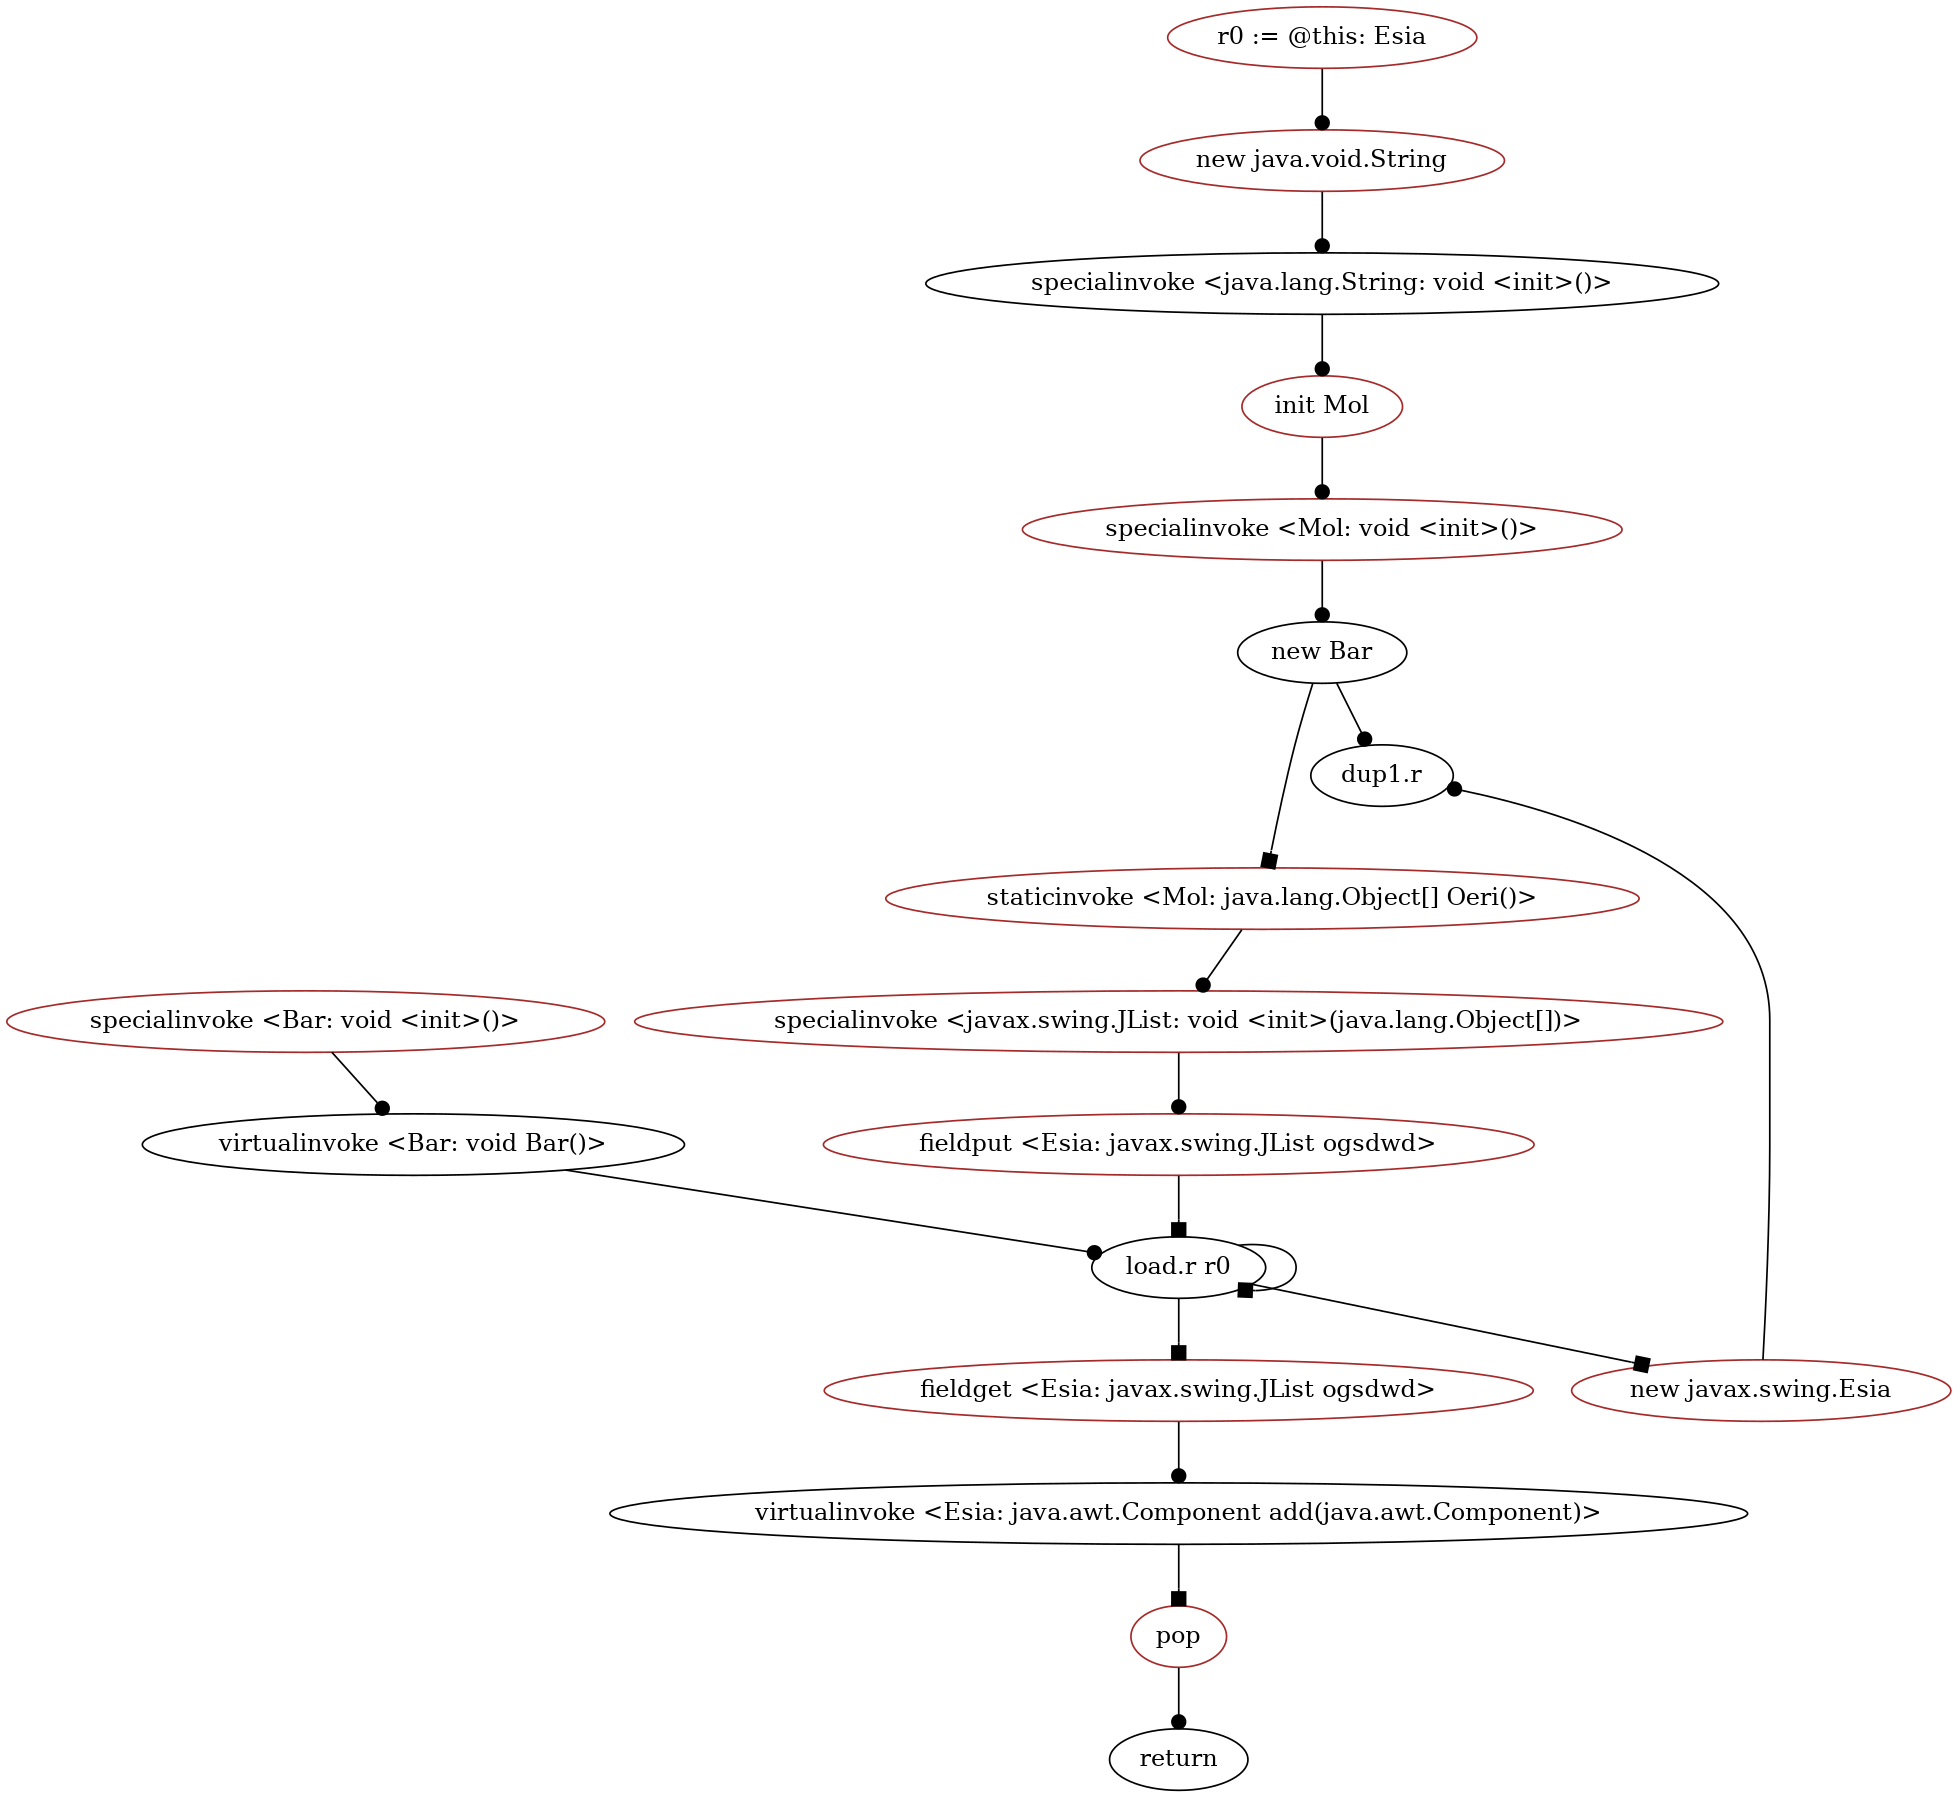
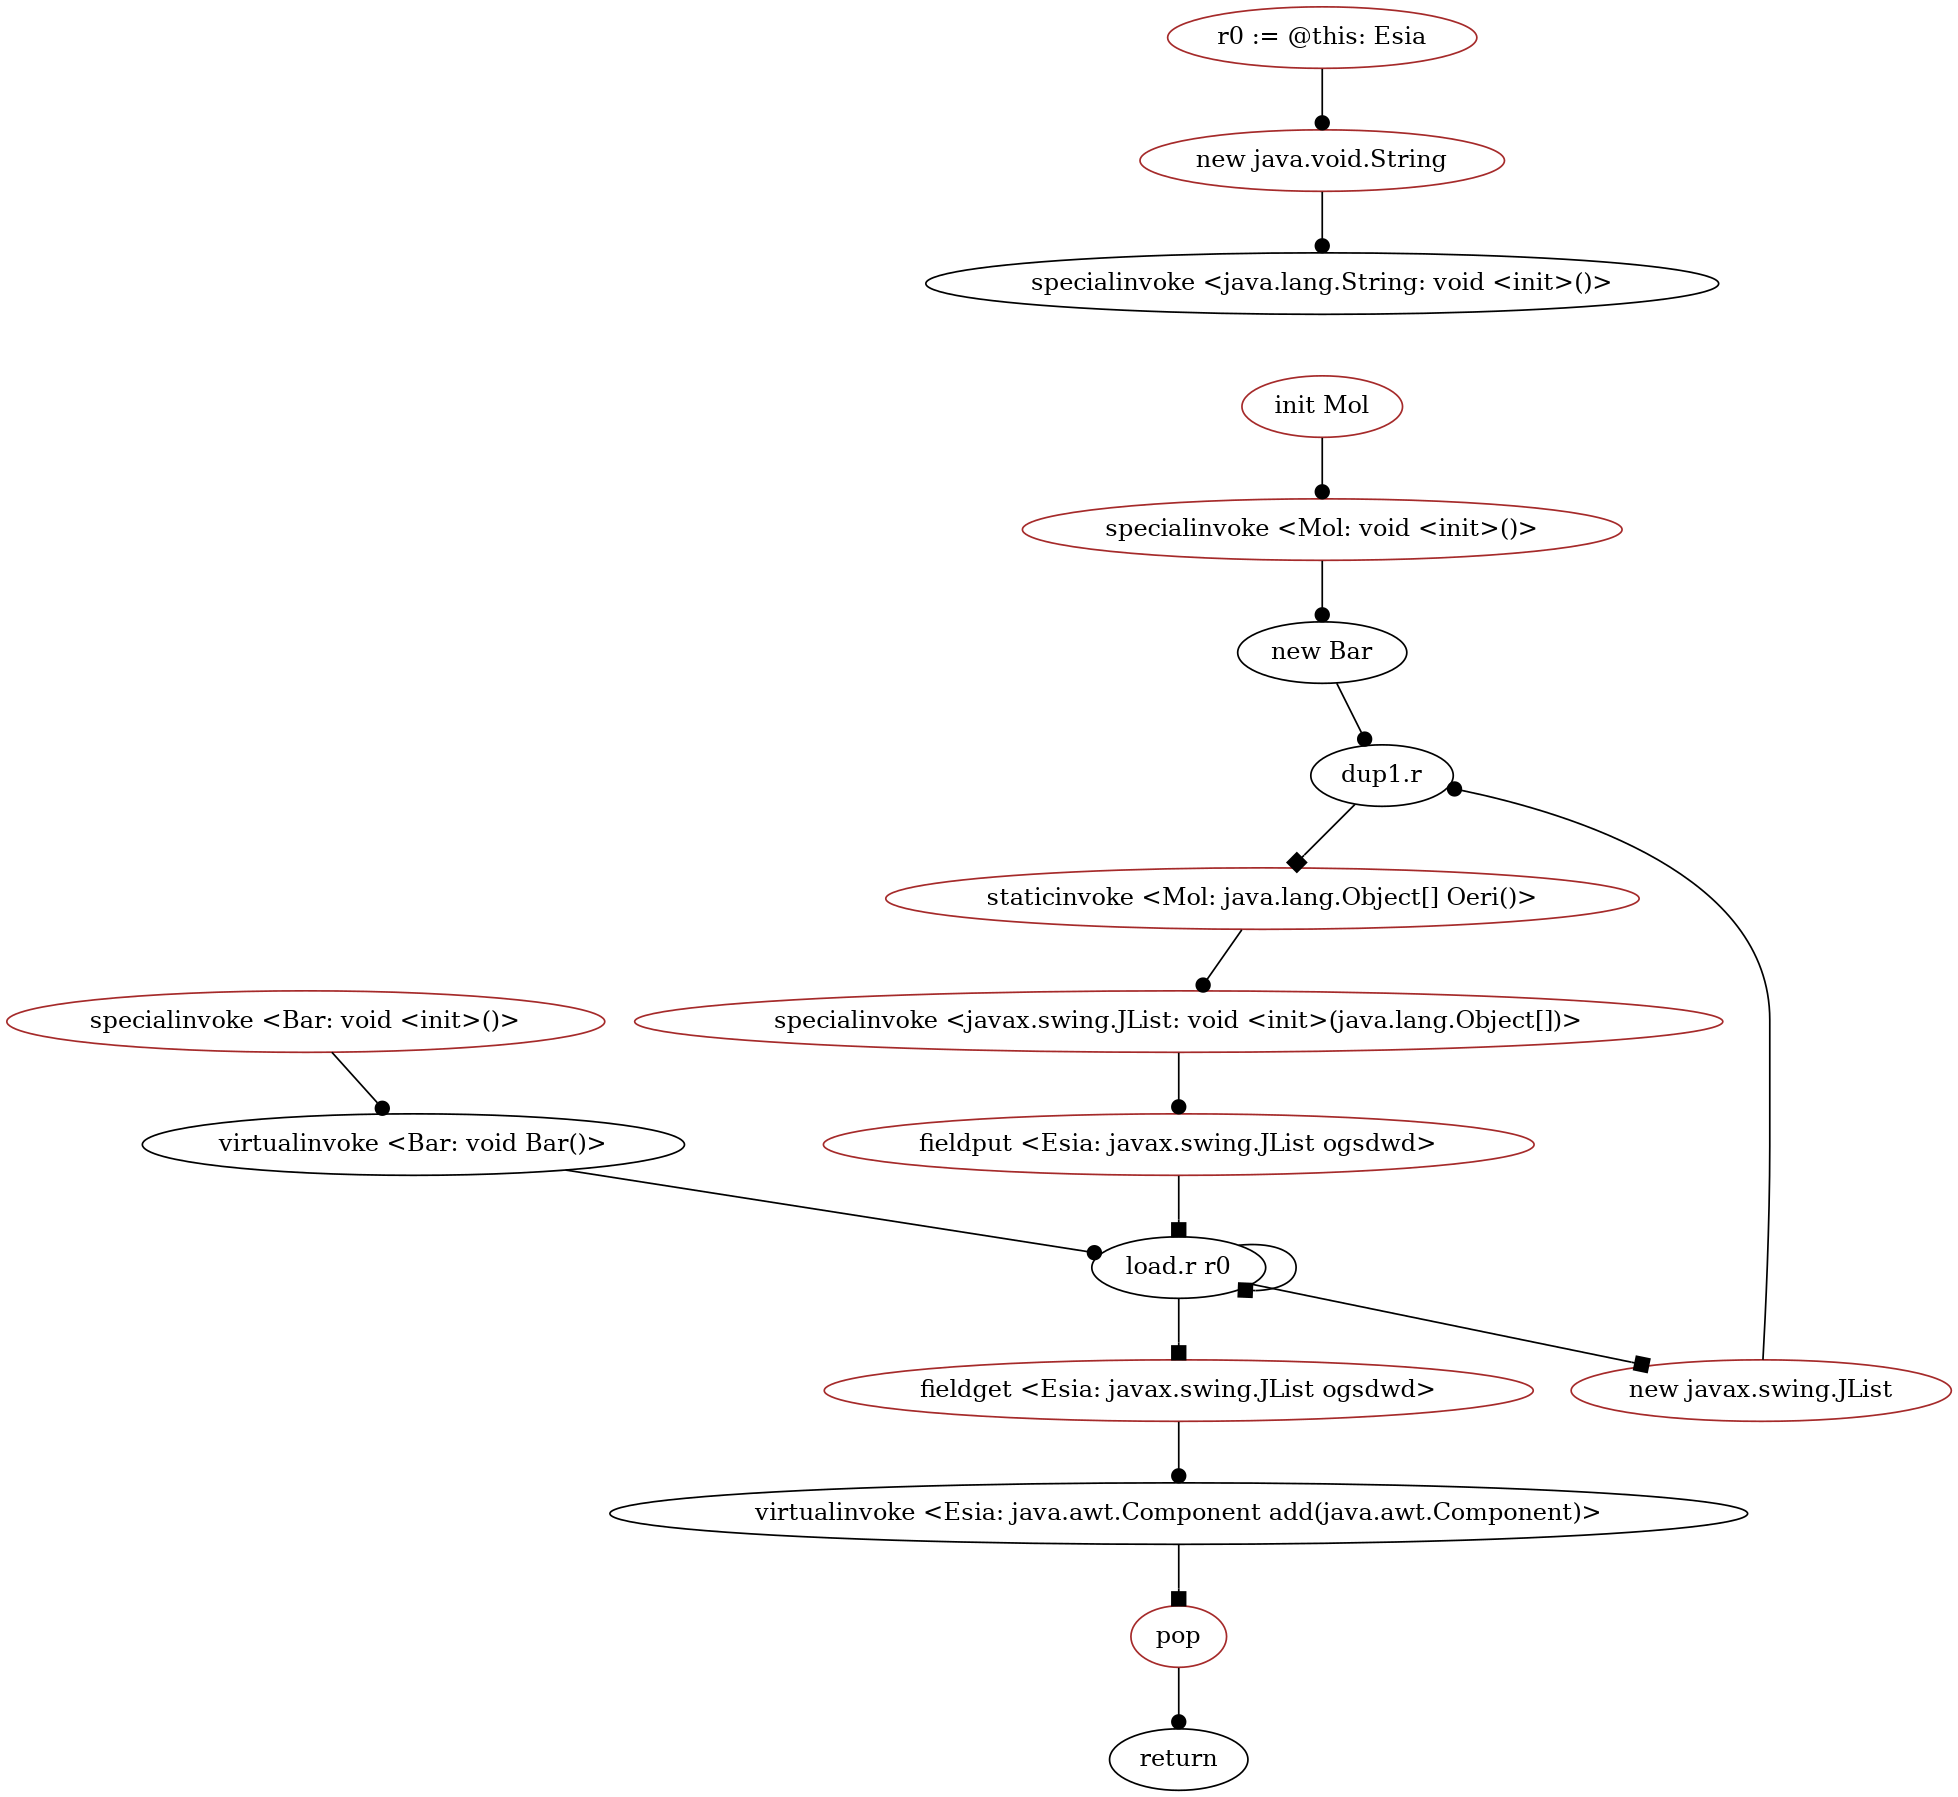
edge "specialinvoke <java.lang.String: void <init>()>" -> "init Mol": removed
edge "new Bar" -> "staticinvoke <Mol: java.lang.Object[] Oeri()>": now "dup1.r" -> "staticinvoke <Mol: java.lang.Object[] Oeri()>"
node "new javax.swing.Esia": label "new javax.swing.Esia" -> "new javax.swing.JList"
